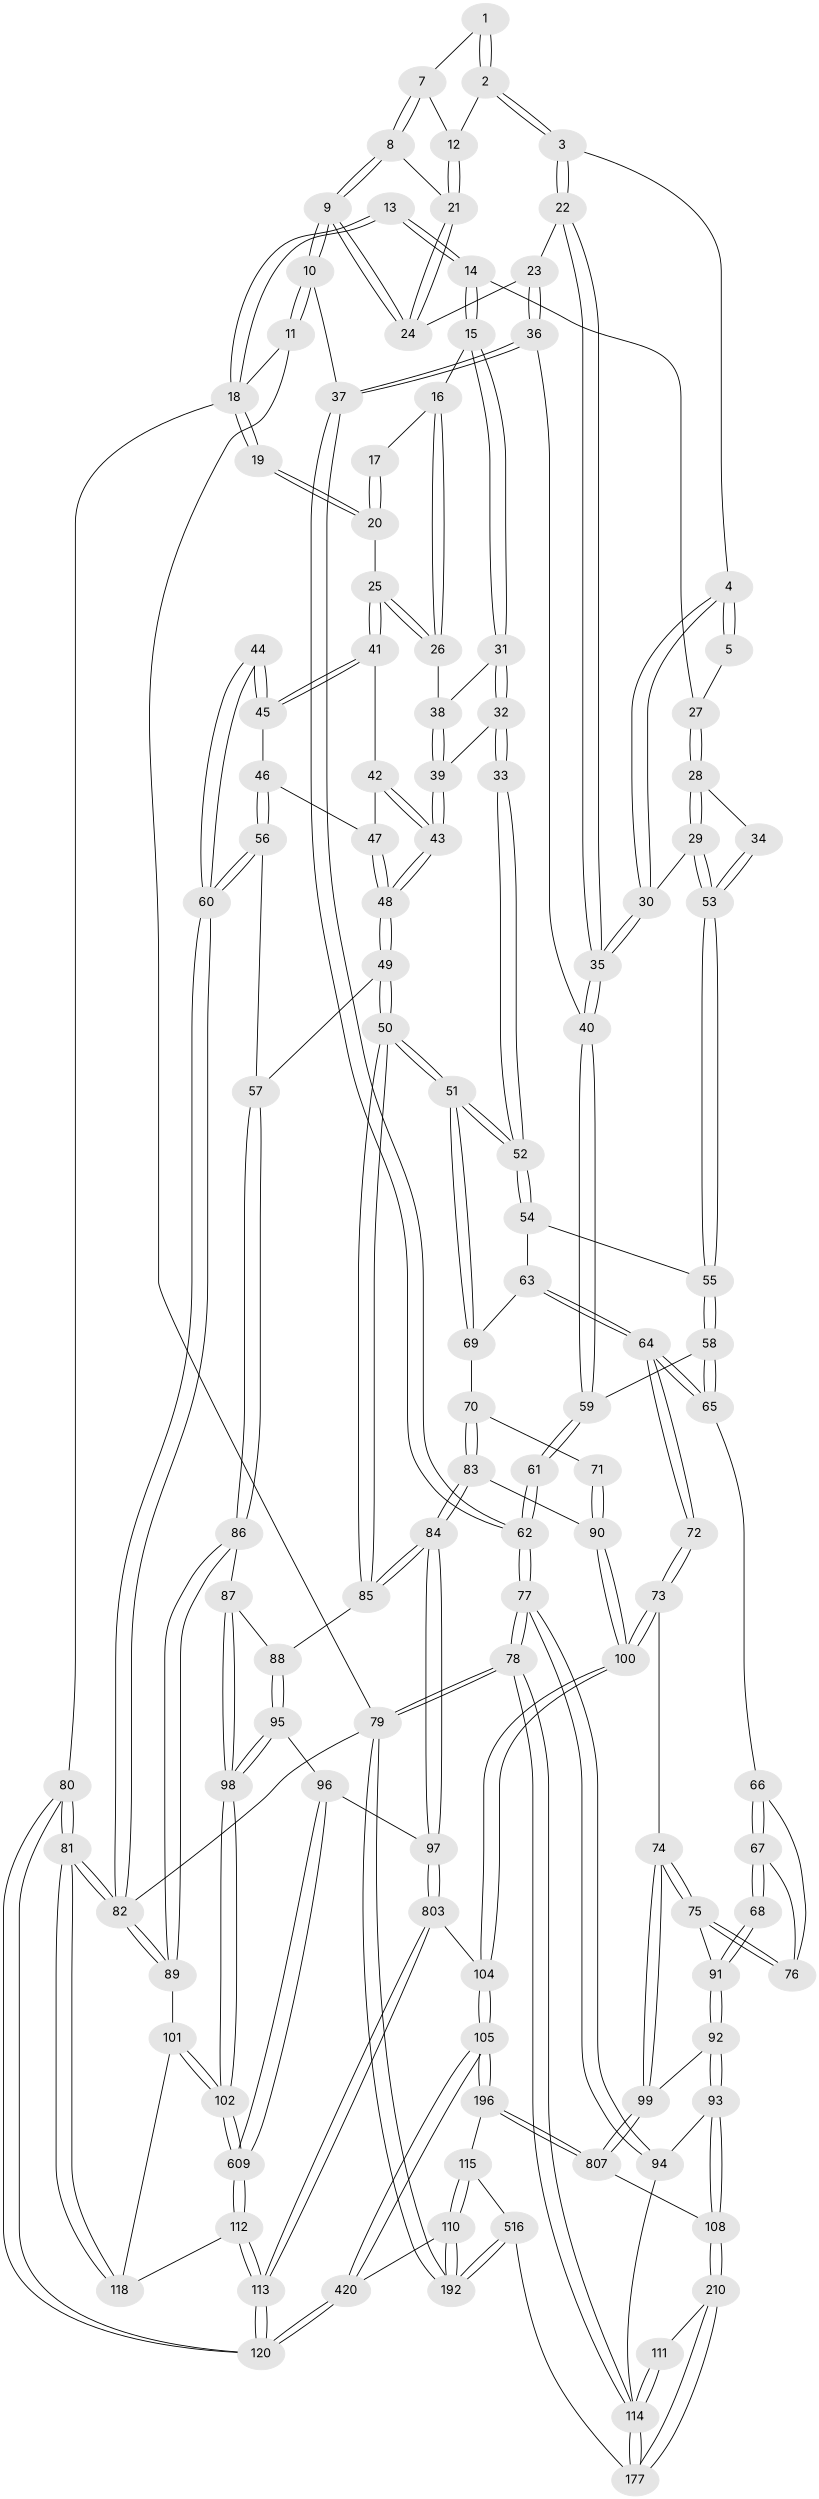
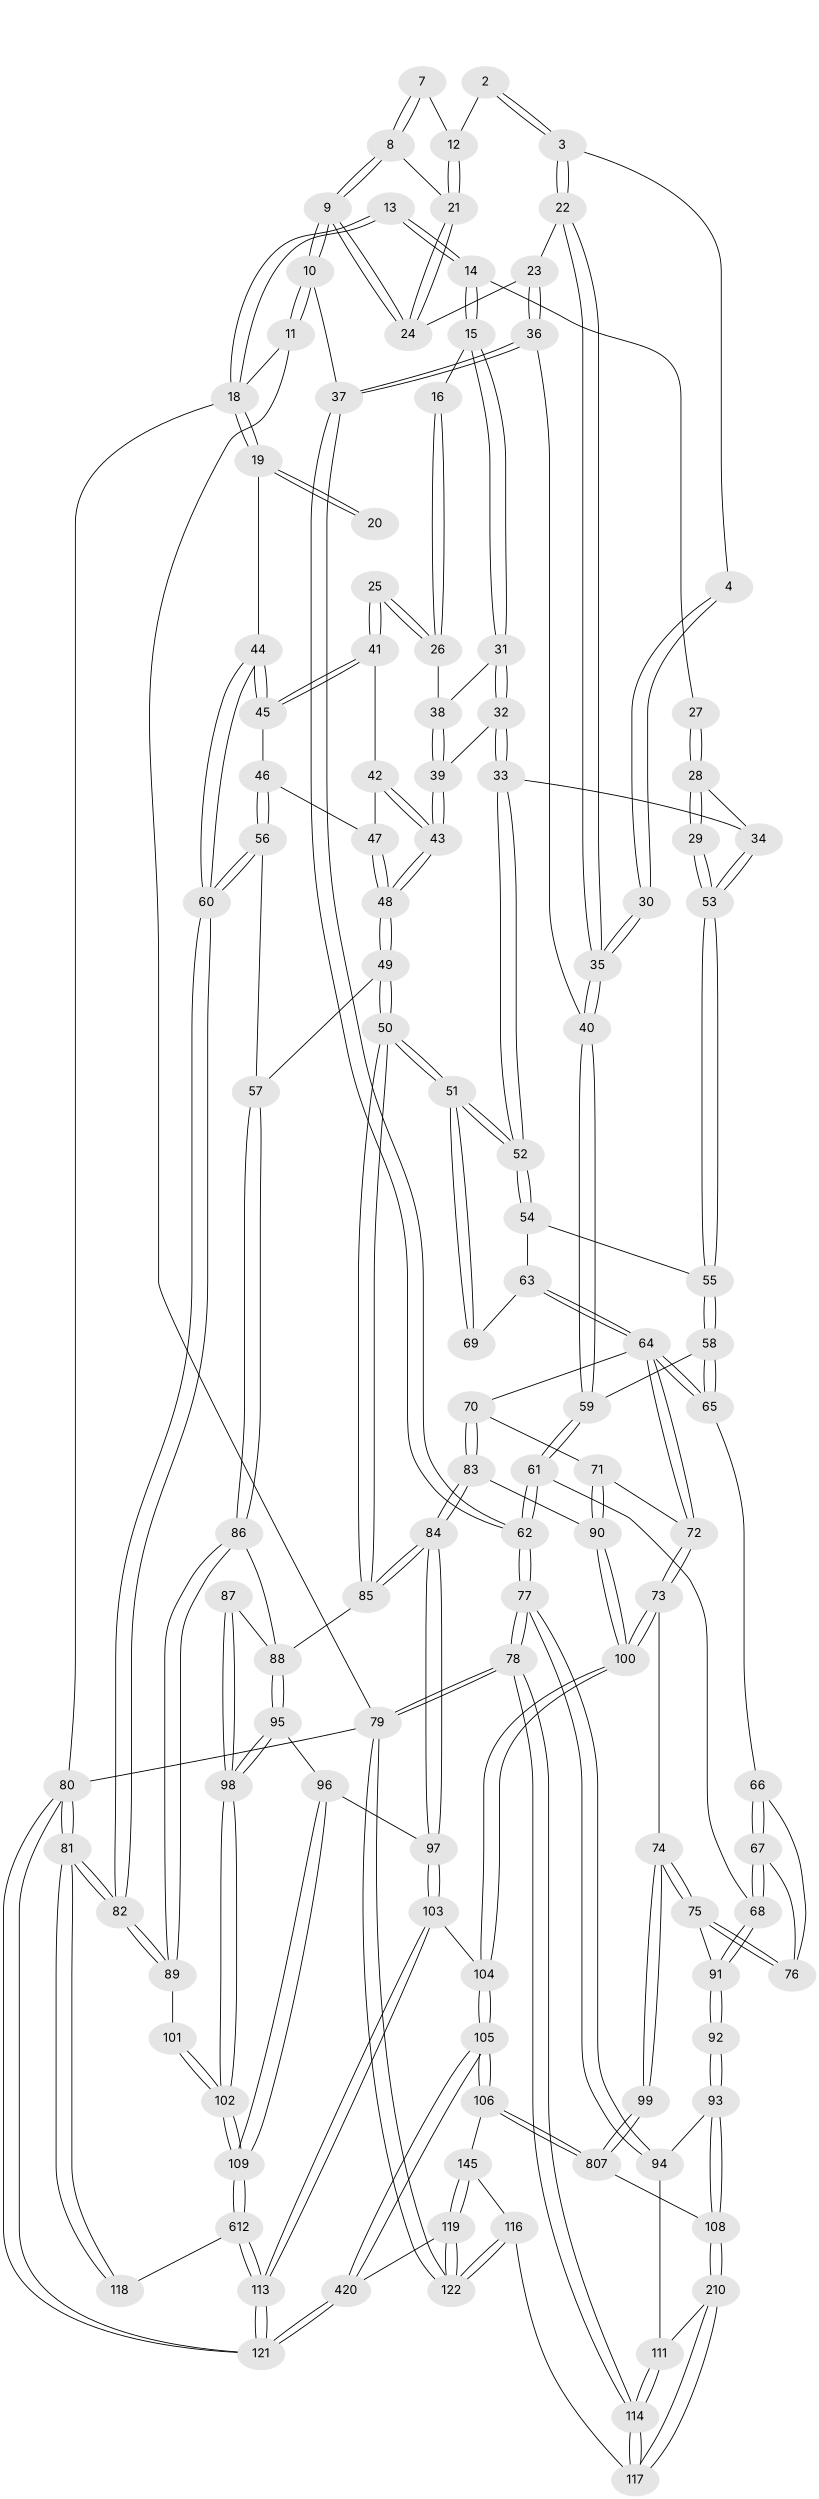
node "1": removed
node "17": removed
edge "19" -- "44": added
edge "20" -- "25": removed
node "5": removed
edge "33" -- "34": added
edge "29" -- "30": removed
edge "69" -- "70": now "64" -- "70"
edge "71" -- "72": added
edge "86" -- "87": now "86" -- "88"
edge "61" -- "68": added
edge "79" -- "82": now "79" -- "80"
node "803": label "803" -> "103"
edge "92" -- "99": removed
node "196": label "196" -> "106"
edge "101" -- "118": removed
node "609": label "609" -> "109"
node "115": label "115" -> "145"
node "112": label "112" -> "612"
node "110": label "110" -> "119"
node "516": label "516" -> "116"
edge "94" -- "114": now "94" -- "111"
node "192": label "192" -> "122"
node "120": label "120" -> "121"
node "177": label "177" -> "117"
